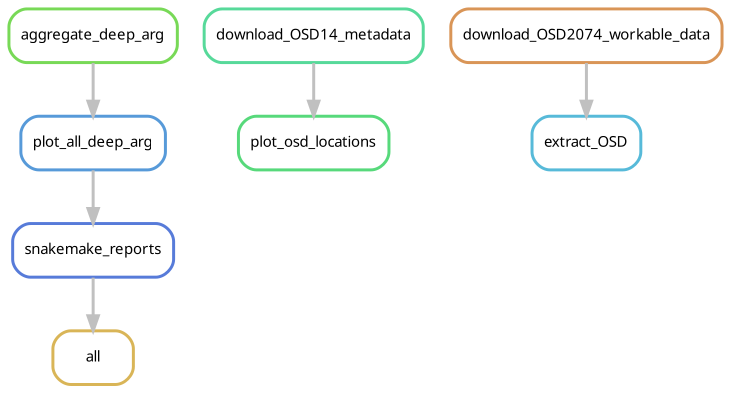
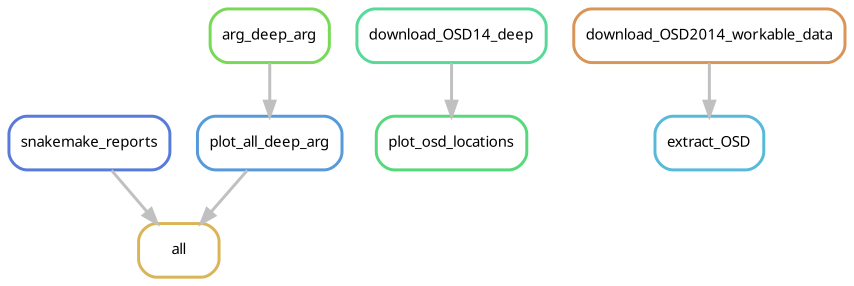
node "aggregate_deep_arg": label "aggregate_deep_arg" -> "arg_deep_arg"
node "download_OSD14_metadata": label "download_OSD14_metadata" -> "download_OSD14_deep"
node "download_OSD2074_workable_data": label "download_OSD2074_workable_data" -> "download_OSD2014_workable_data"
edge "plot_all_deep_arg" -> "snakemake_reports": now "plot_all_deep_arg" -> "all"
